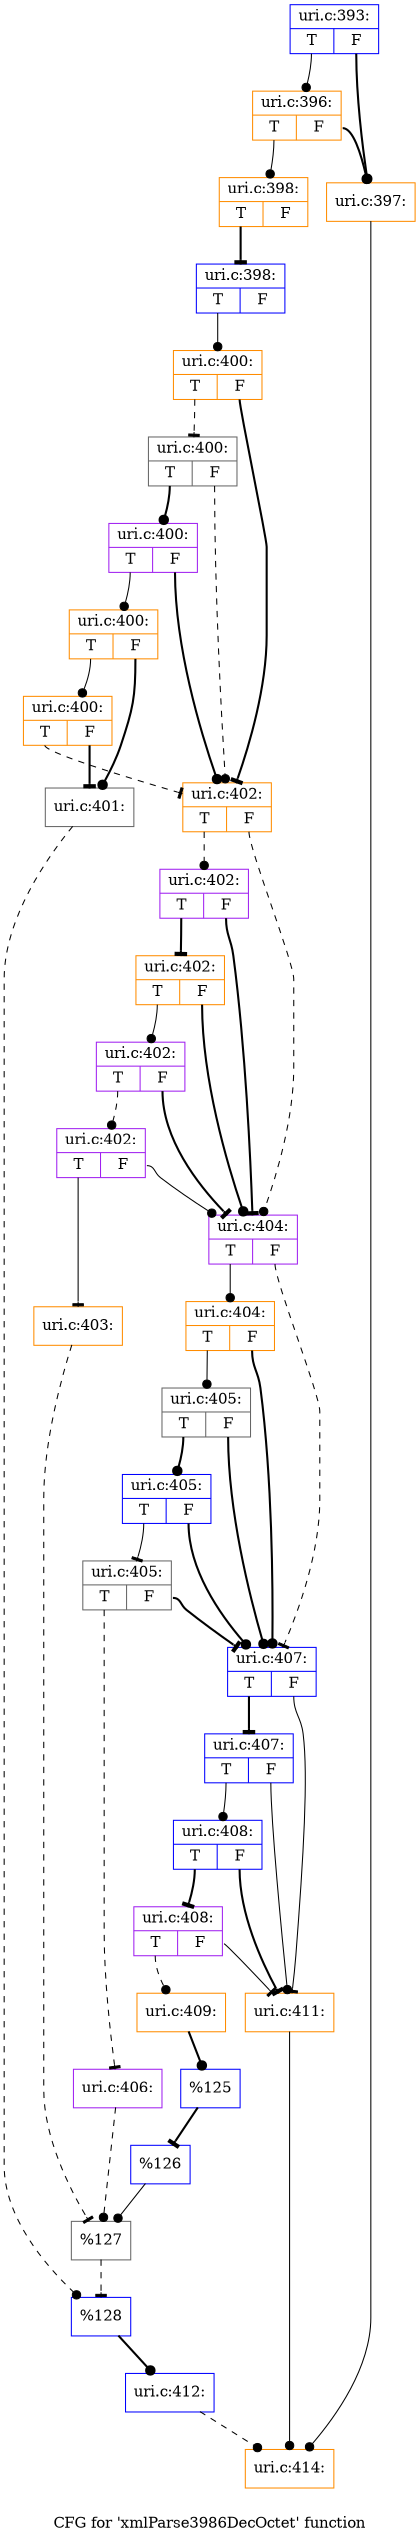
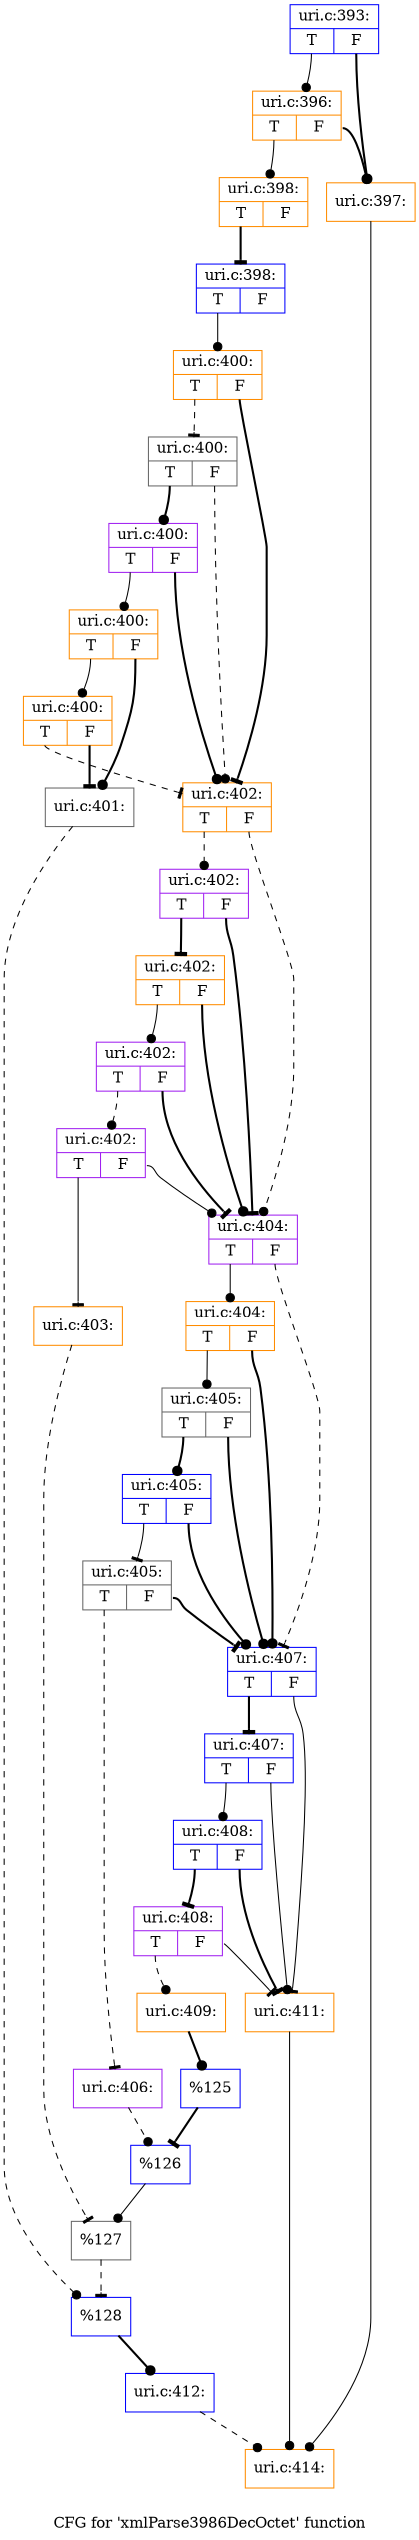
edge "uri.c:406:" -> "%127": now "uri.c:406:" -> "%126"
